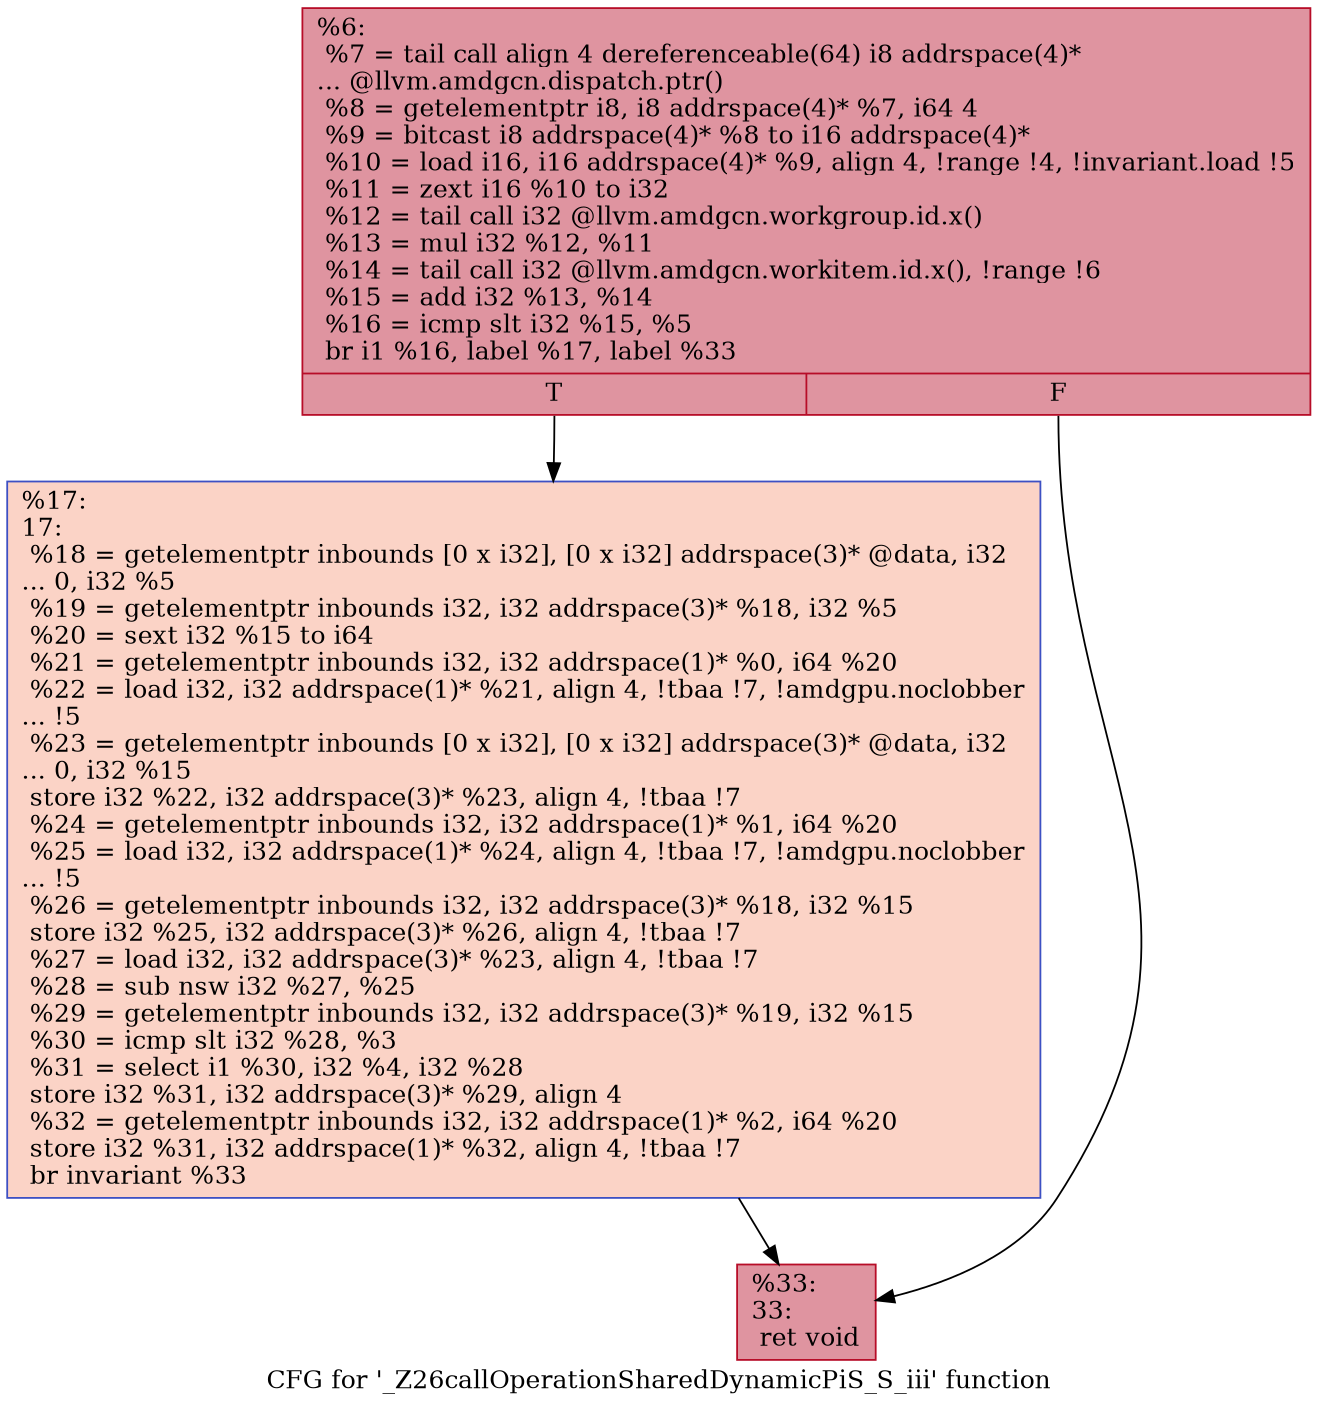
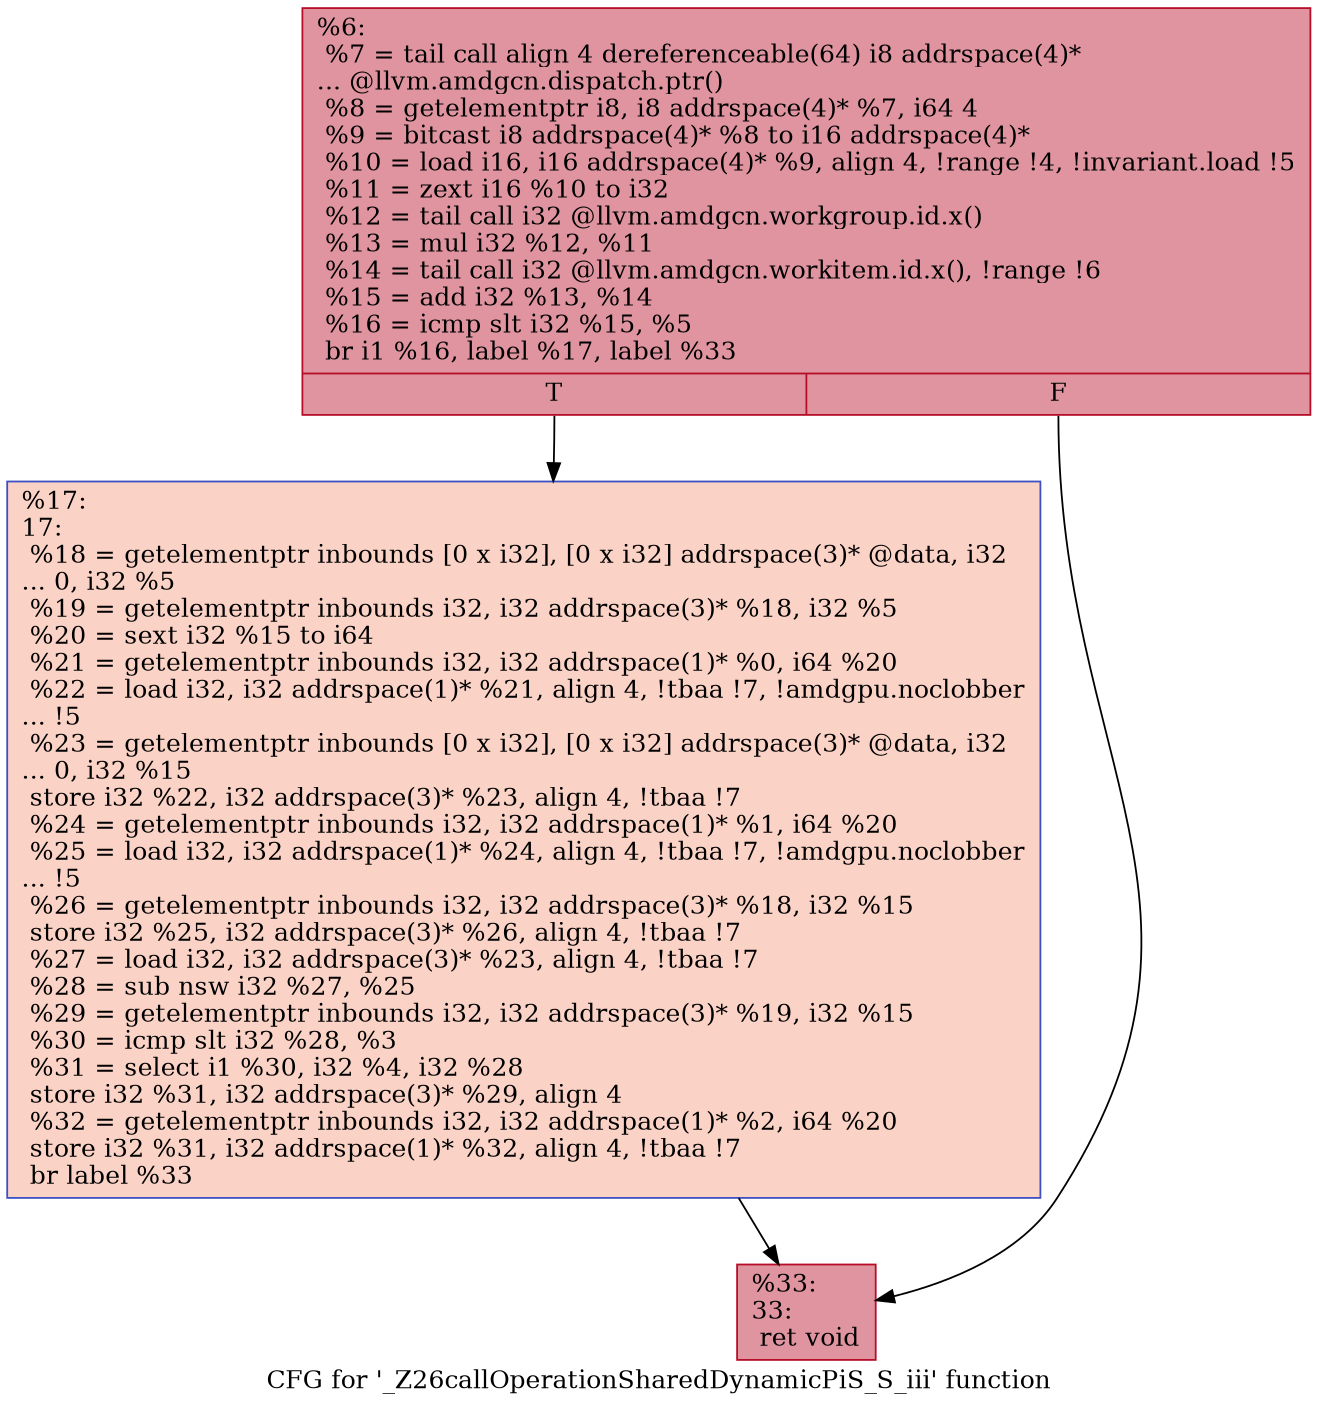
node "%17:": text "br invariant %33" -> "br label %33"
